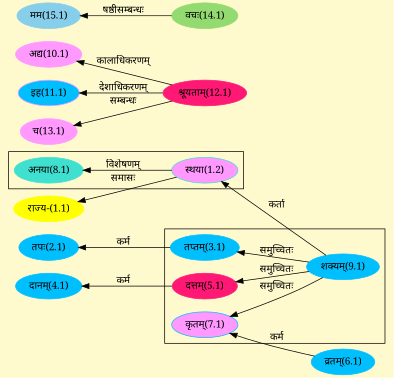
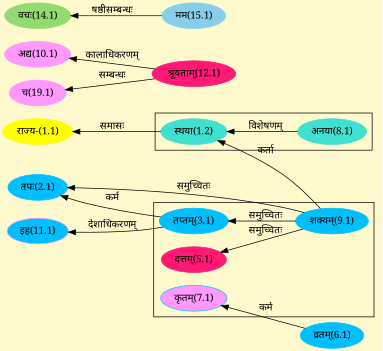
edge "वचः(14.1)" -> "मम(15.1)": reversed
edge "श्रूयताम्(12.1)" -> "इह(11.1)": now "तप्तम्(3.1)" -> "इह(11.1)"
node "च(13.1)": label "च(13.1)" -> "च(19.1)"
edge "स्थया(1.2)" -> "अनया(8.1)": reversed
node "स्थया(1.2)": fillcolor #ff99ff -> #40e0d0
node "दानम्(4.1)": removed
edge "शक्यम्(9.1)" -> "कृतम्(7.1)": now "शक्यम्(9.1)" -> "तपः(2.1)"
